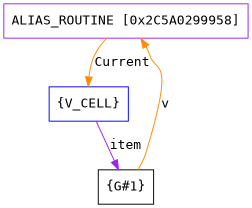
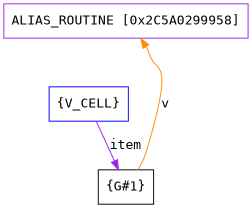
edge "ALIAS_ROUTINE [0x2C5A0299958]" -> "{V_CELL}": removed, label "Current"
